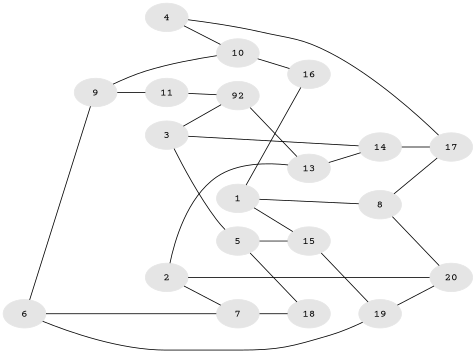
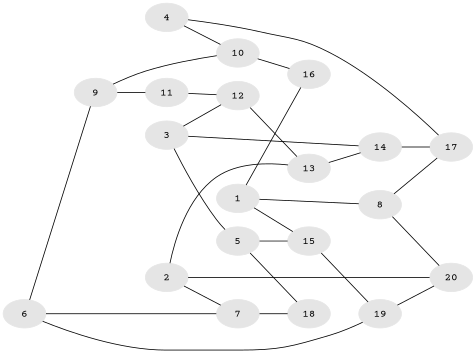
node "92": label "92" -> "12"
